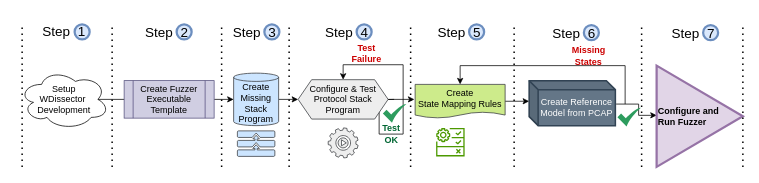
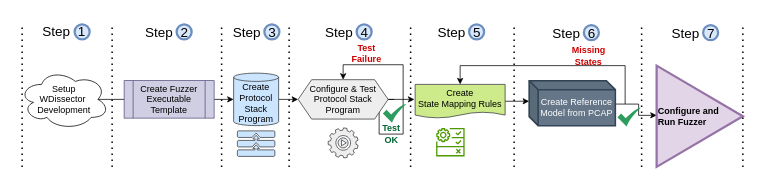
node "Create Missing Stack Program": label "Create Missing Stack Program" -> "Create Protocol Stack Program"
